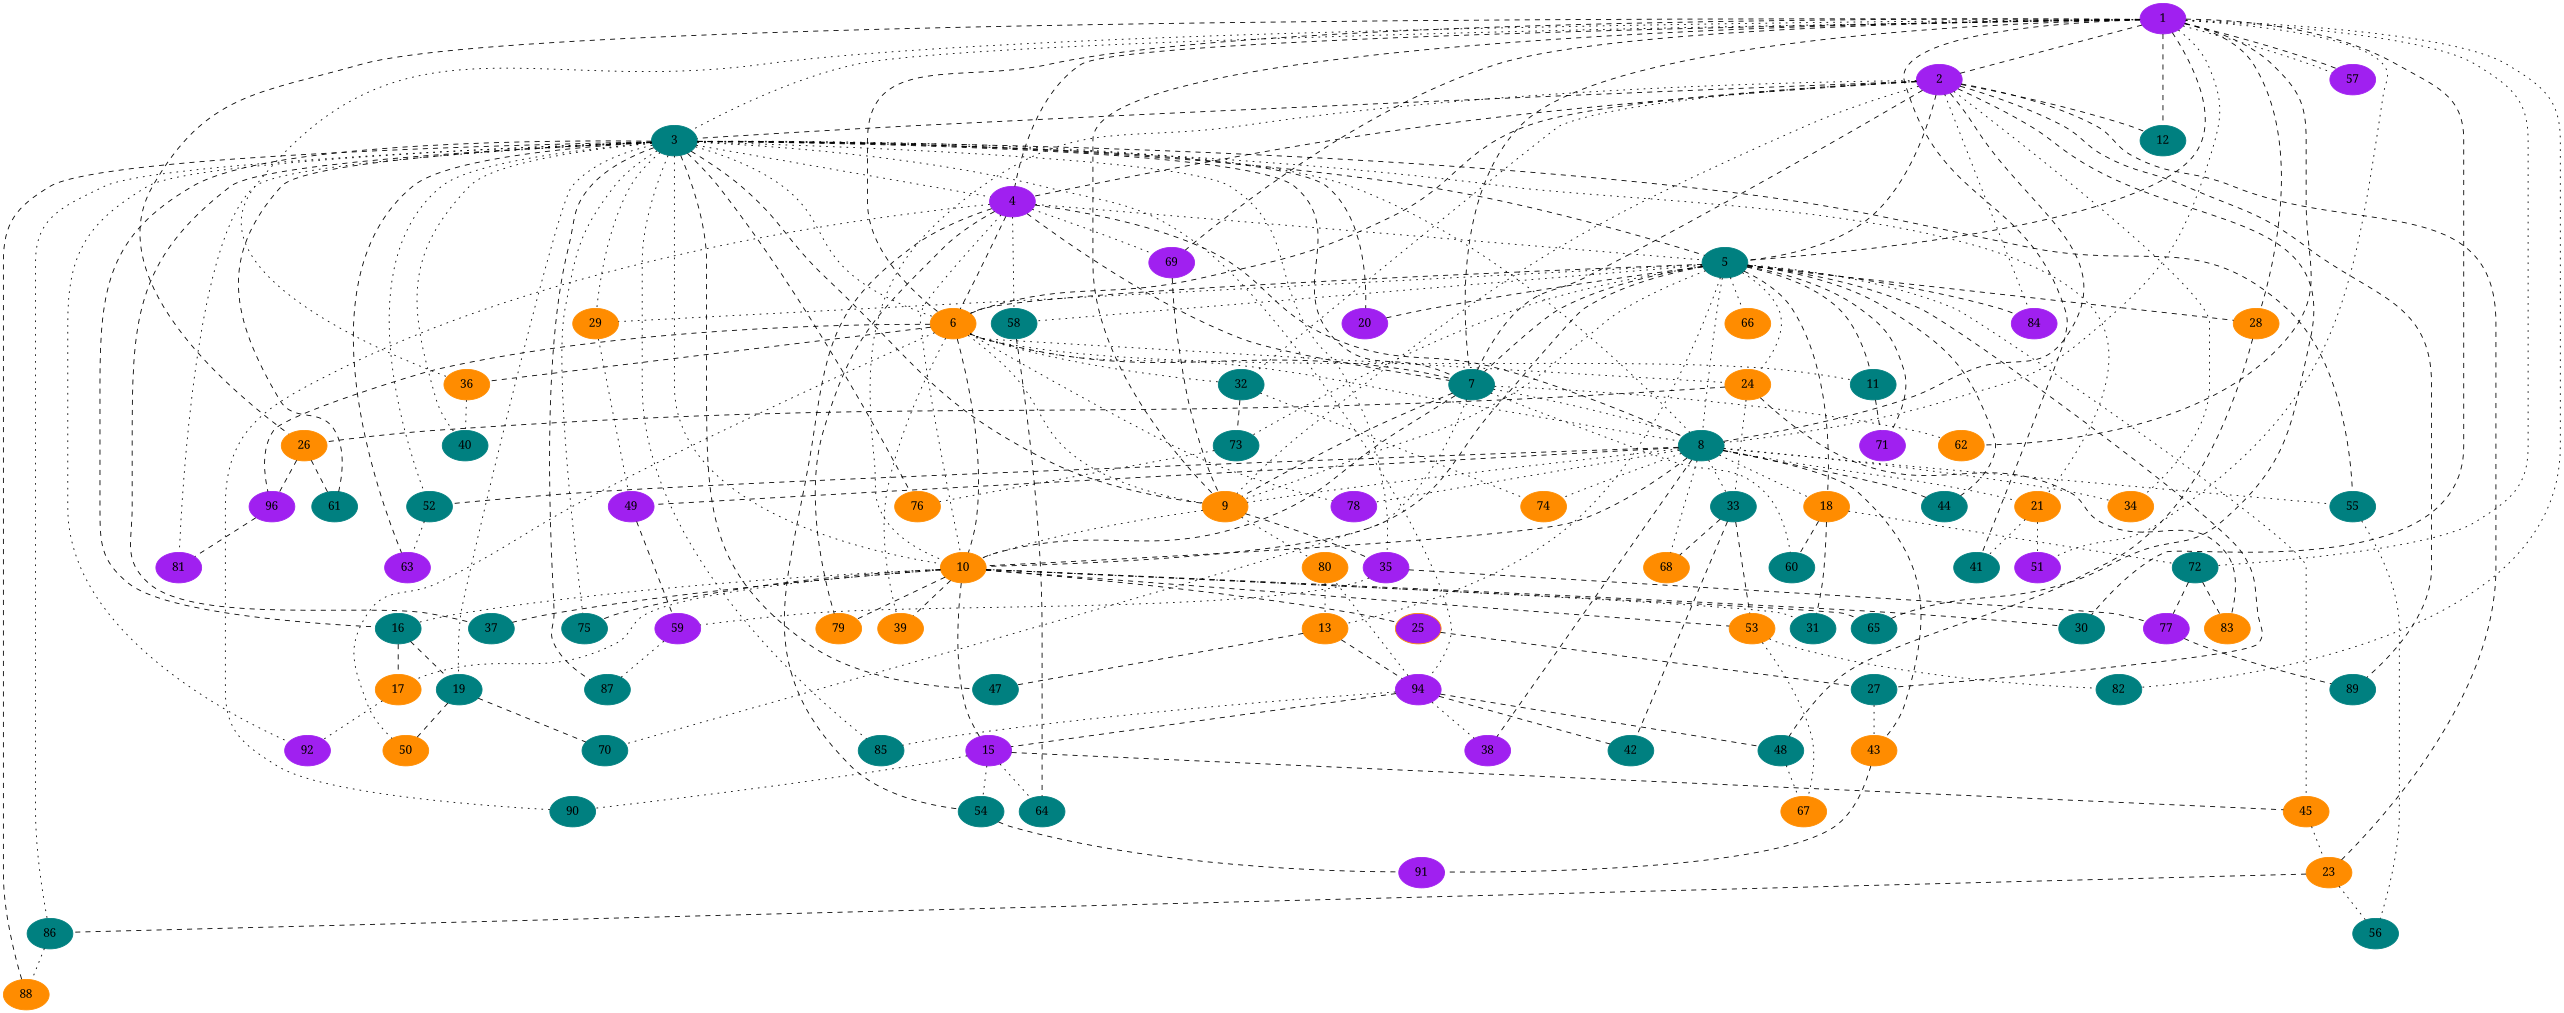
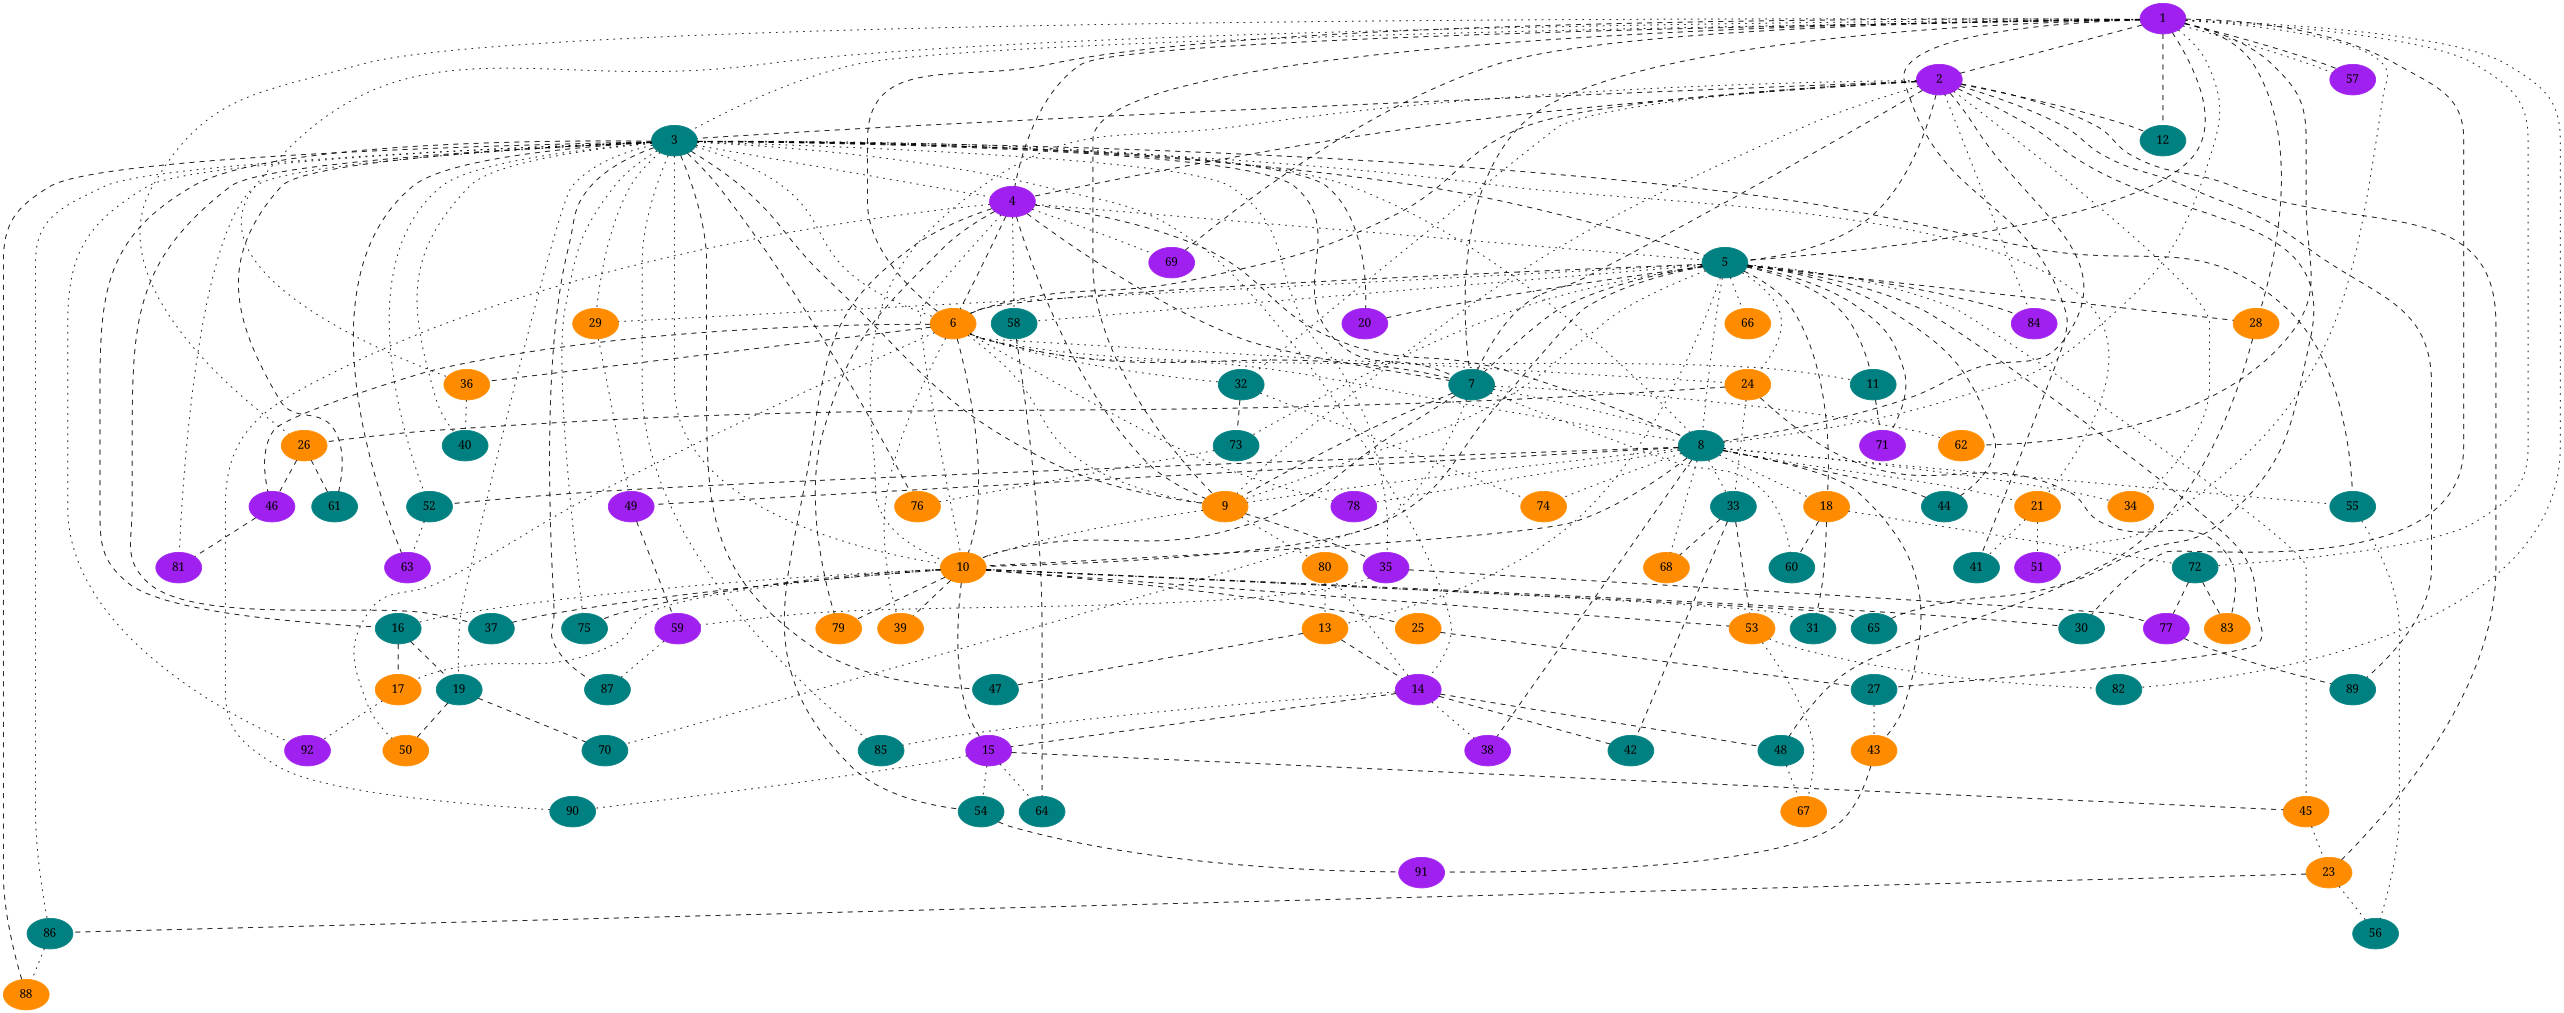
edge "1" -- "26": style dashed -> dotted
edge "69" -- "9": now "4" -- "9"
node "96": label "96" -> "46"
node "25": fillcolor purple -> darkorange
node "94": label "94" -> "14"
